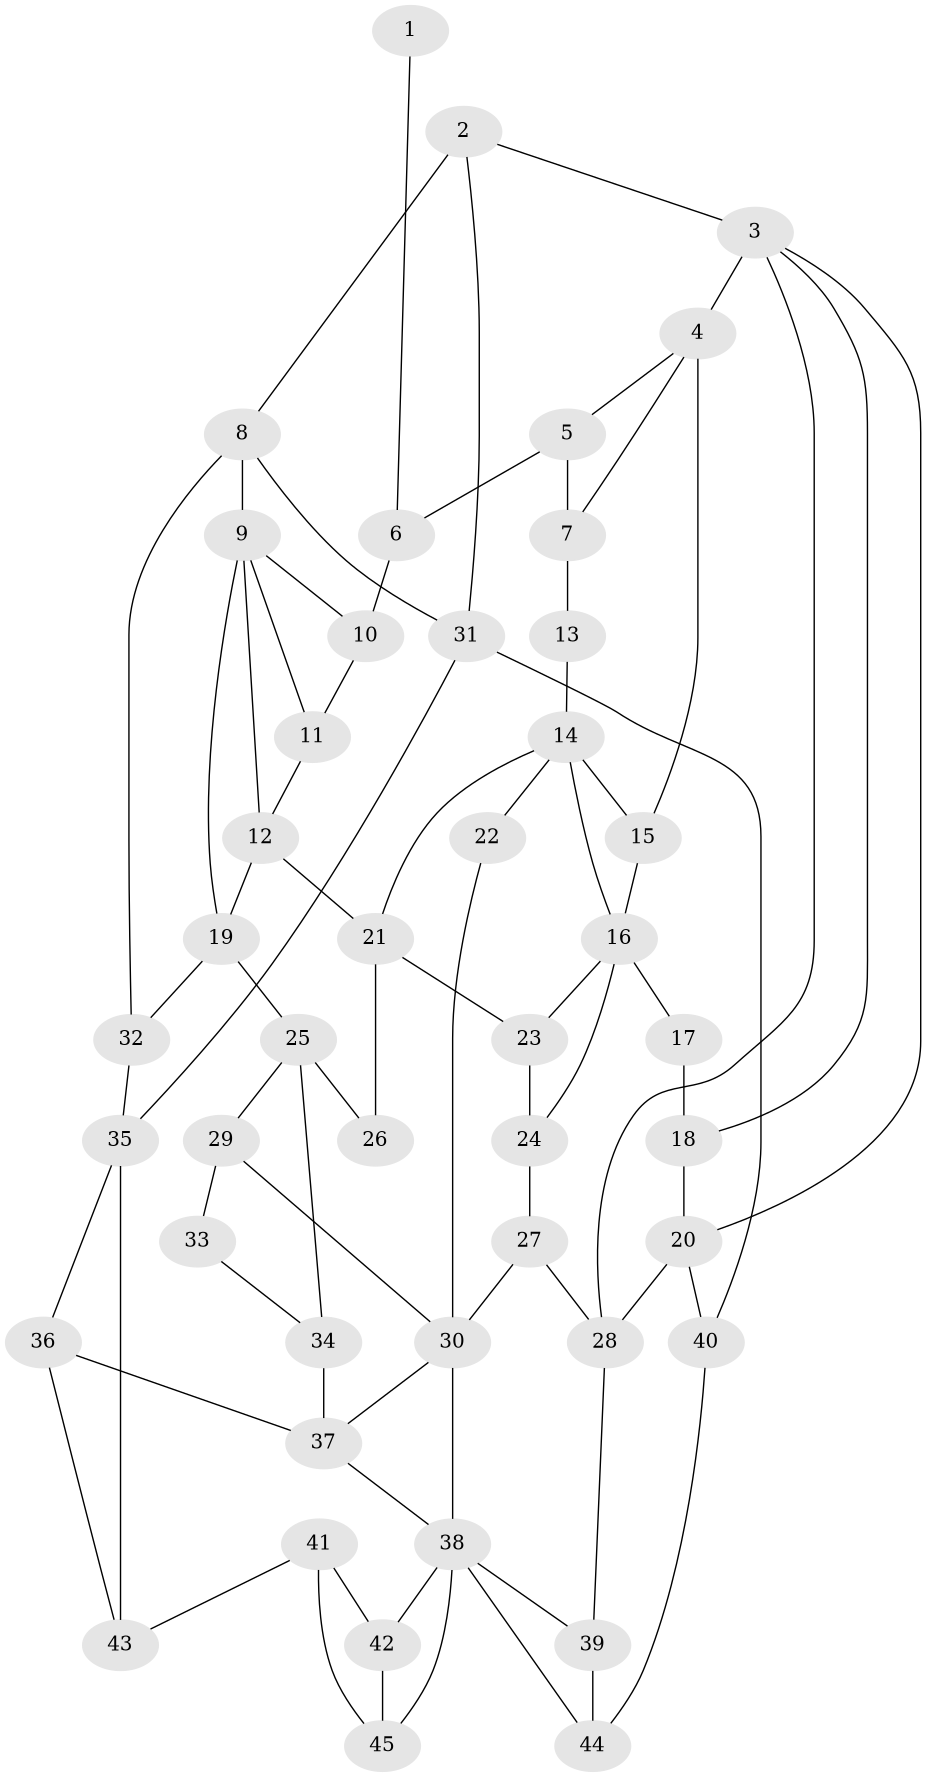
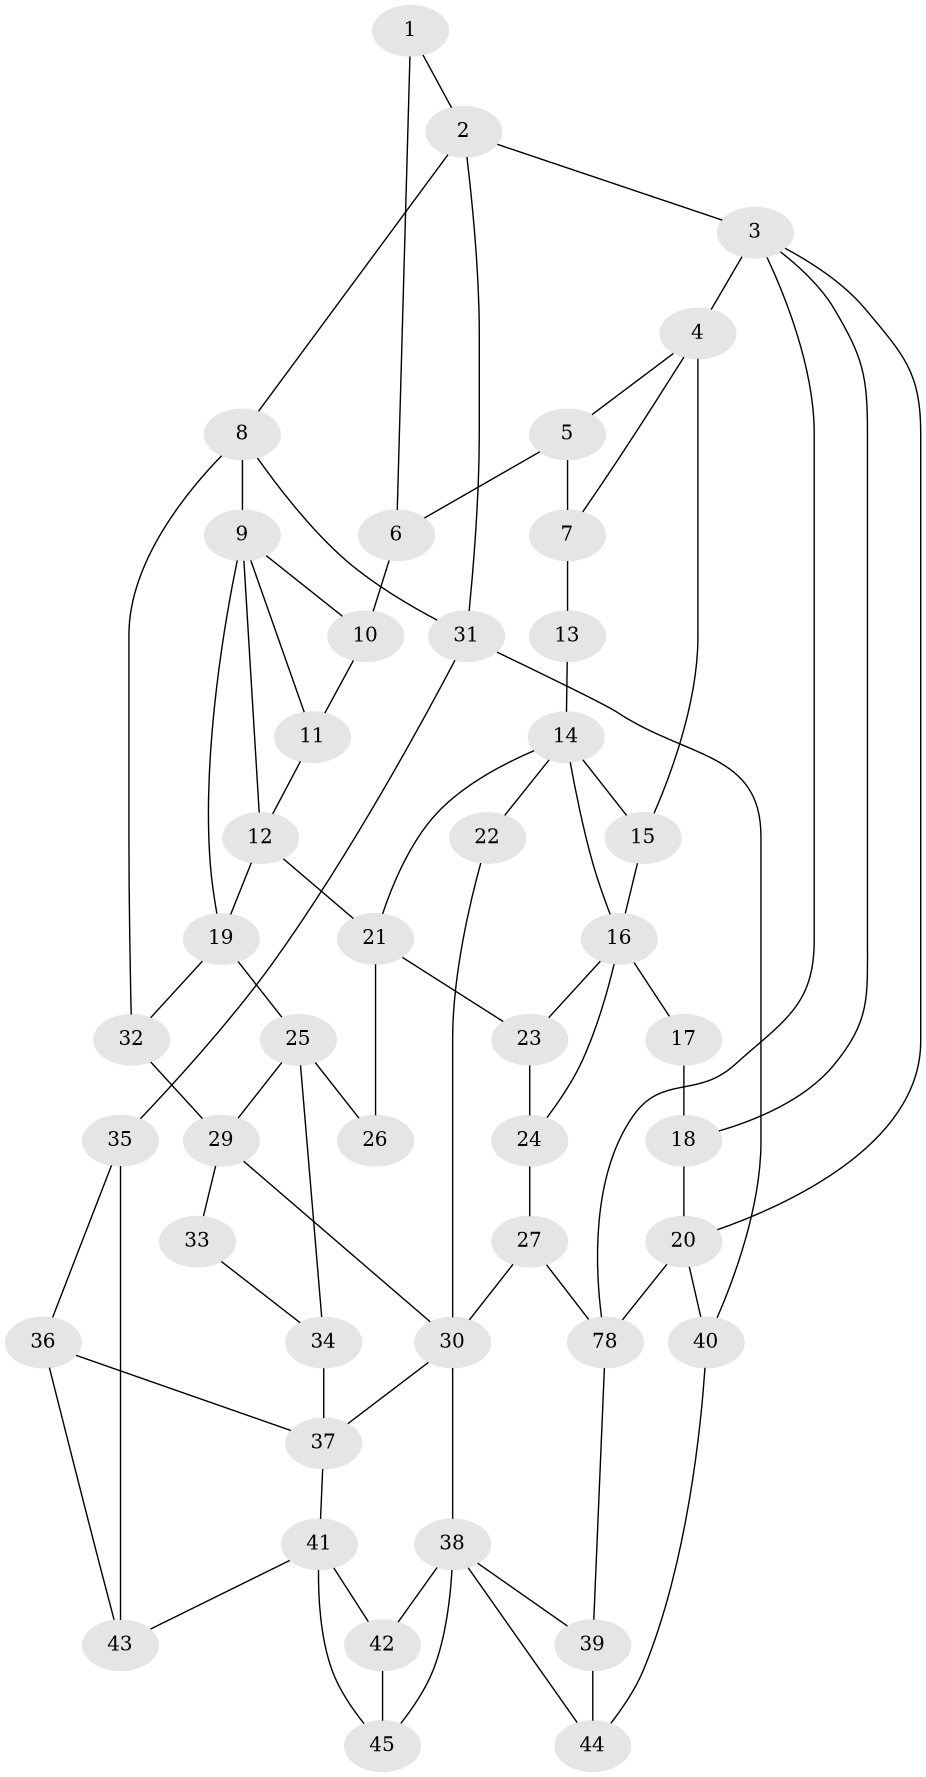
edge "1" -- "2": added
edge "32" -- "35": now "32" -- "29"
node "28": label "28" -> "78"
edge "37" -- "38": now "37" -- "41"
